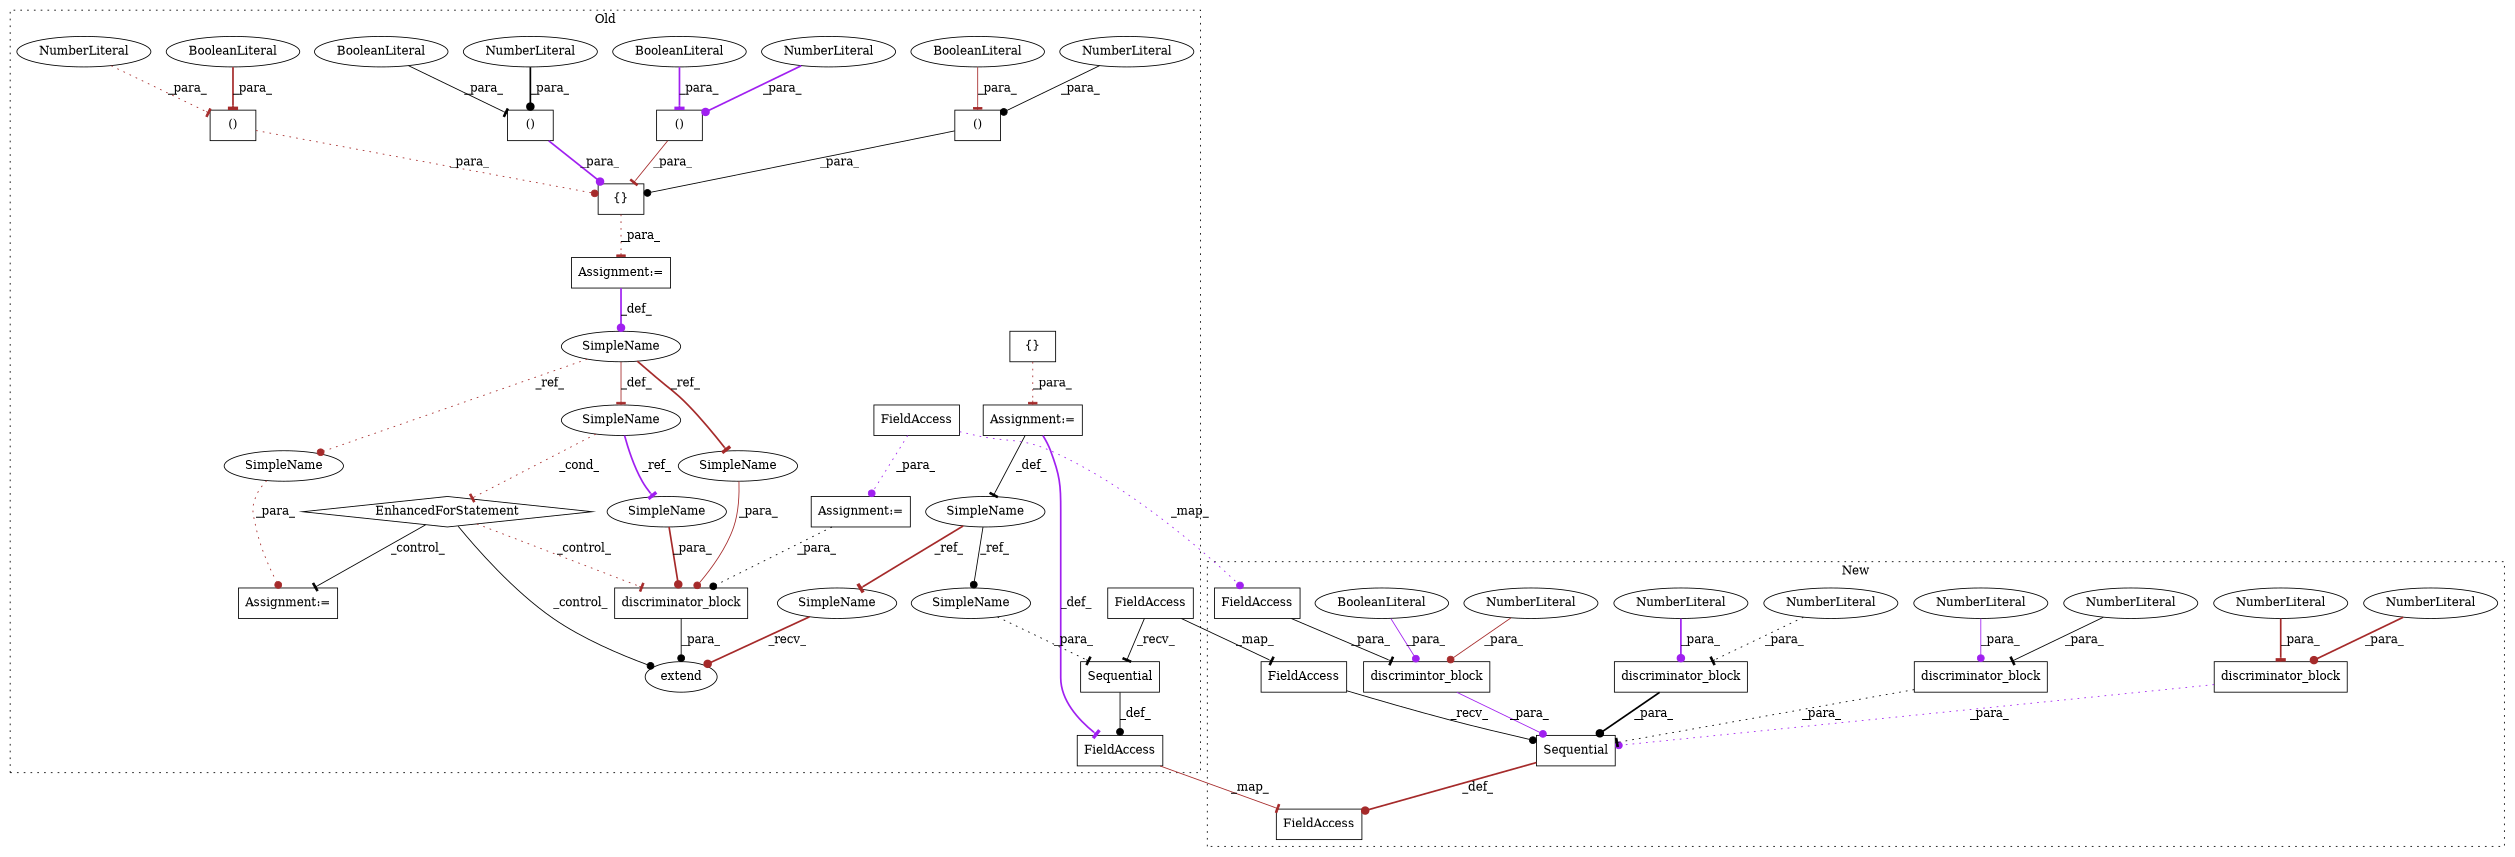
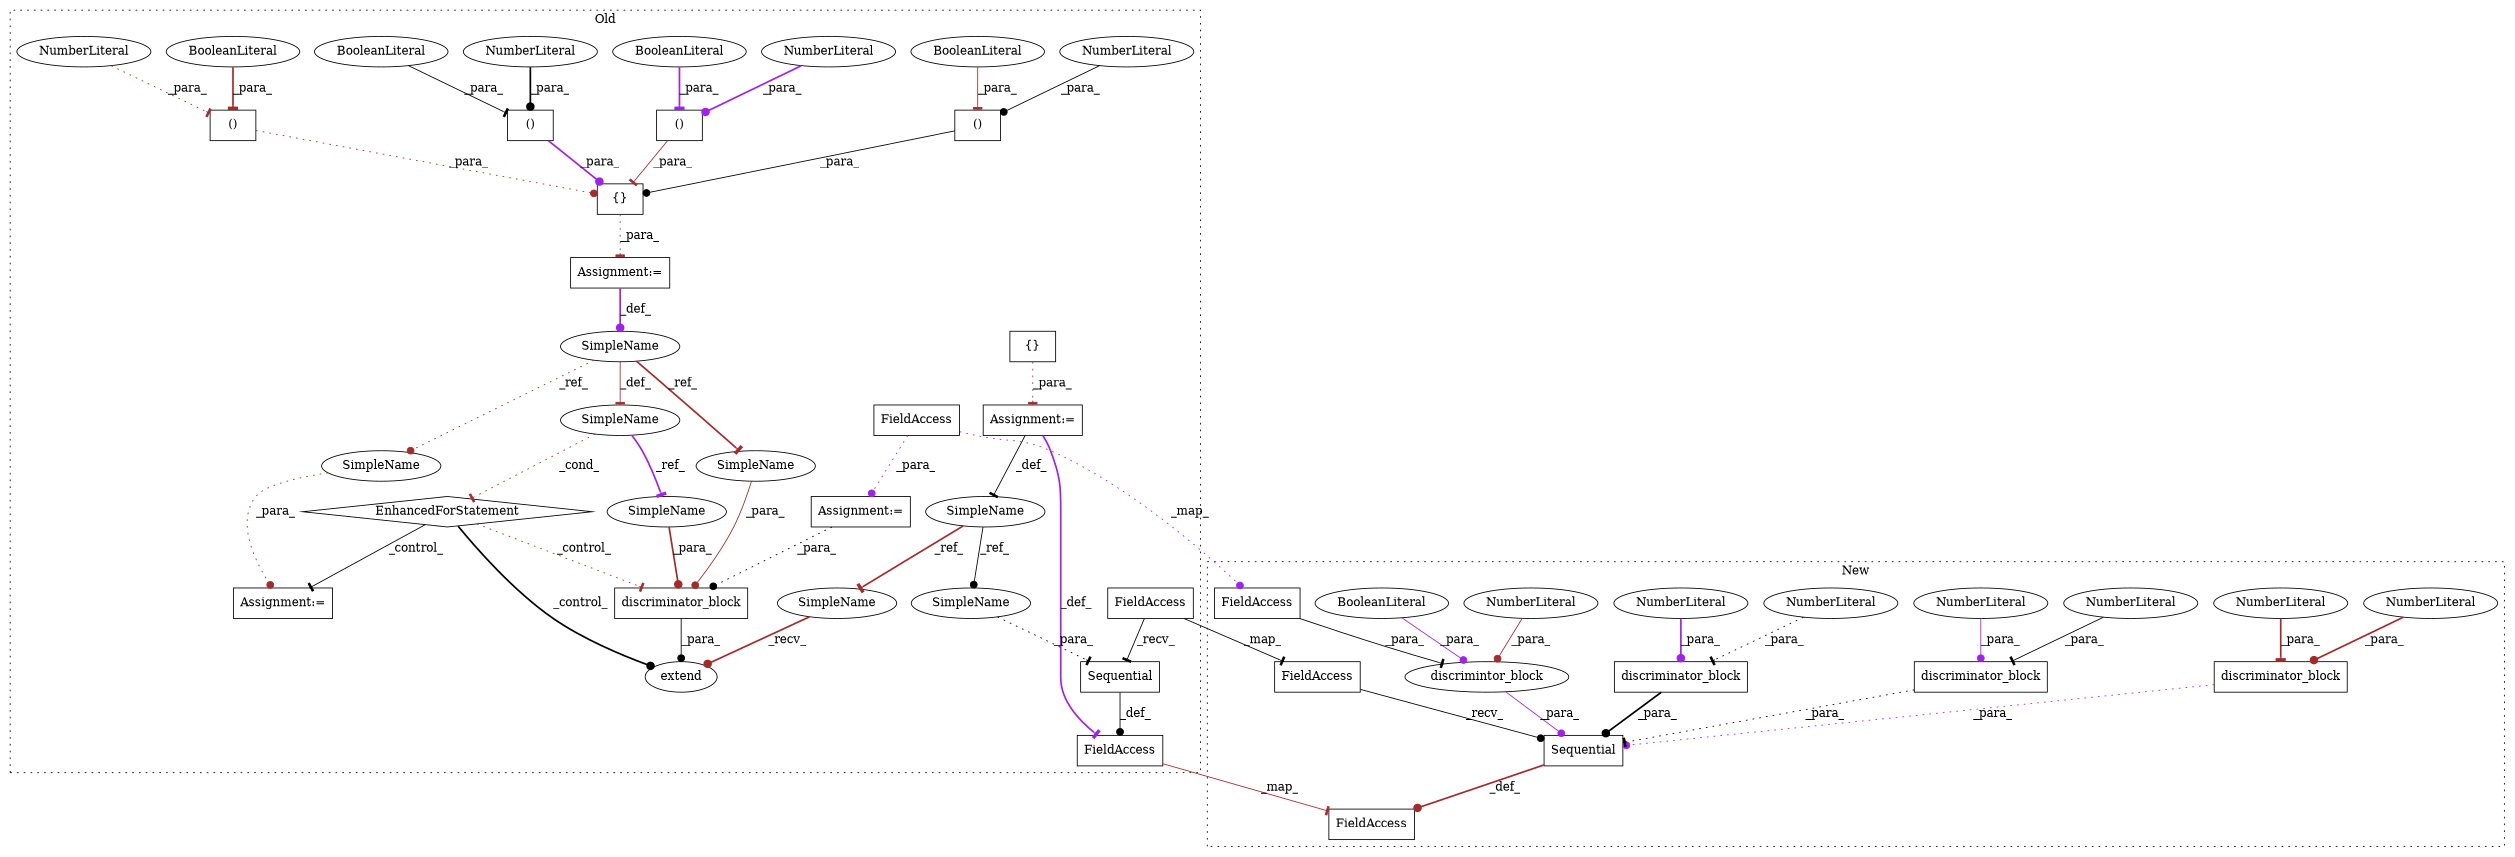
edge "EnhancedForStatement" -> "extend": style solid -> bold
node "discrimintor_block": shape box -> ellipse
